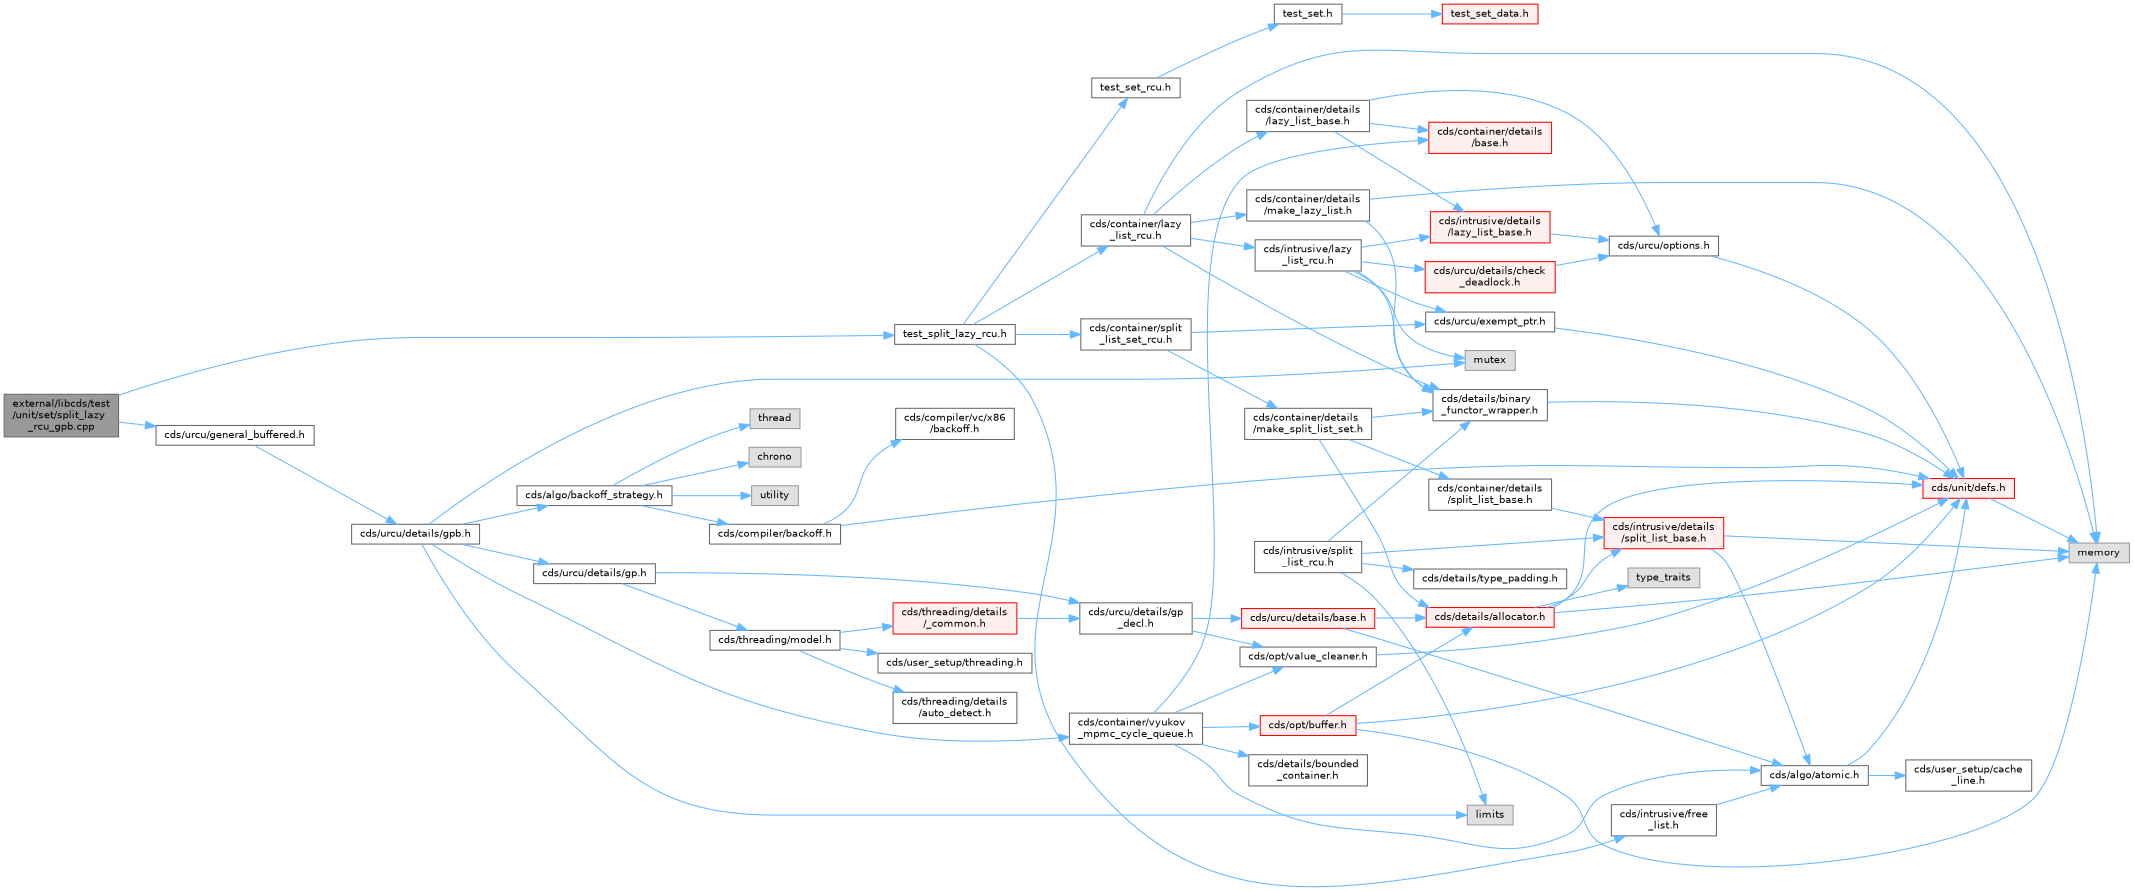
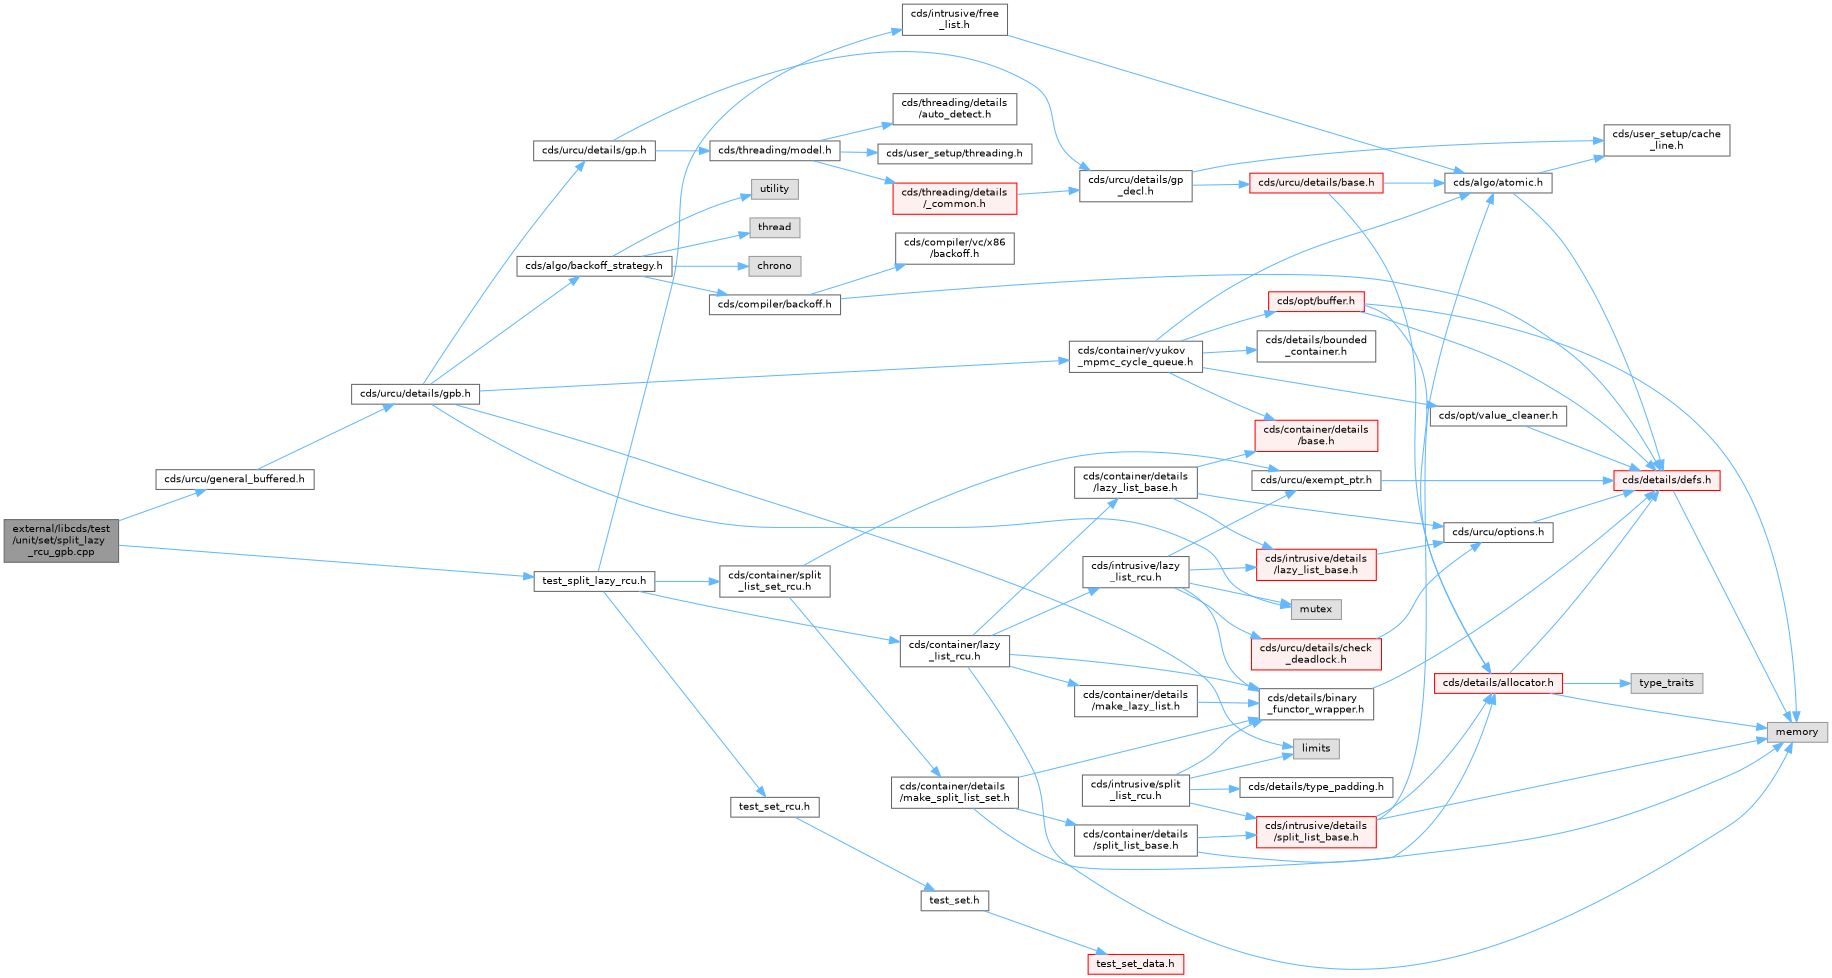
edge "cds/container/details /make_lazy_list.h" -> "memory": now "cds/container/details /split_list_base.h" -> "memory"
node "cds/unit/defs.h": label "cds/unit/defs.h" -> "cds/details/defs.h"
edge "cds/details/allocator.h" -> "cds/intrusive/details /split_list_base.h": reversed
edge "cds/urcu/details/gp _decl.h" -> "cds/opt/value_cleaner.h": now "cds/urcu/details/gp _decl.h" -> "cds/user_setup/cache _line.h"
